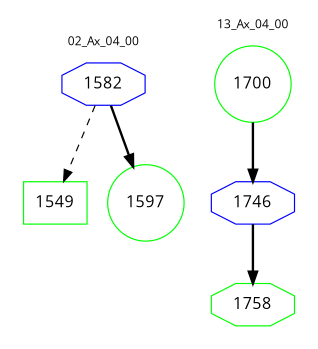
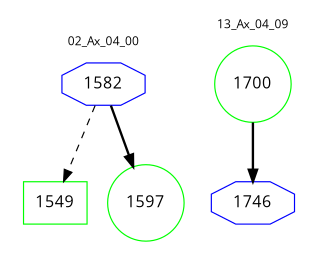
cluster "13_Ax_04_00": label "13_Ax_04_00" -> "13_Ax_04_09"
node "1758": removed
